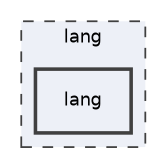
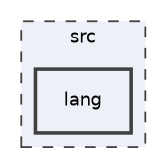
cluster "lang": label "lang" -> "src"
